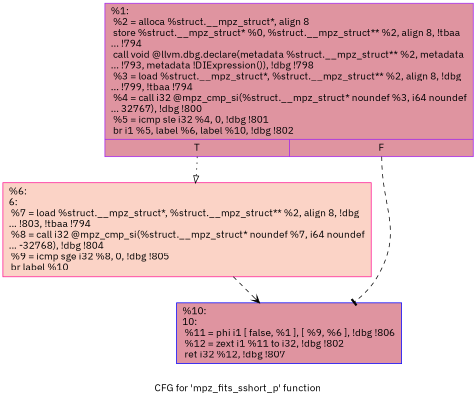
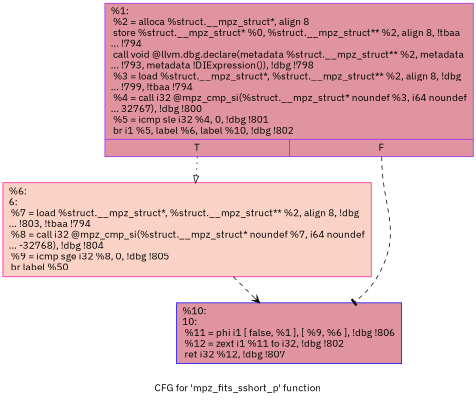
node "%6:": text "br label %10" -> "br label %50"
